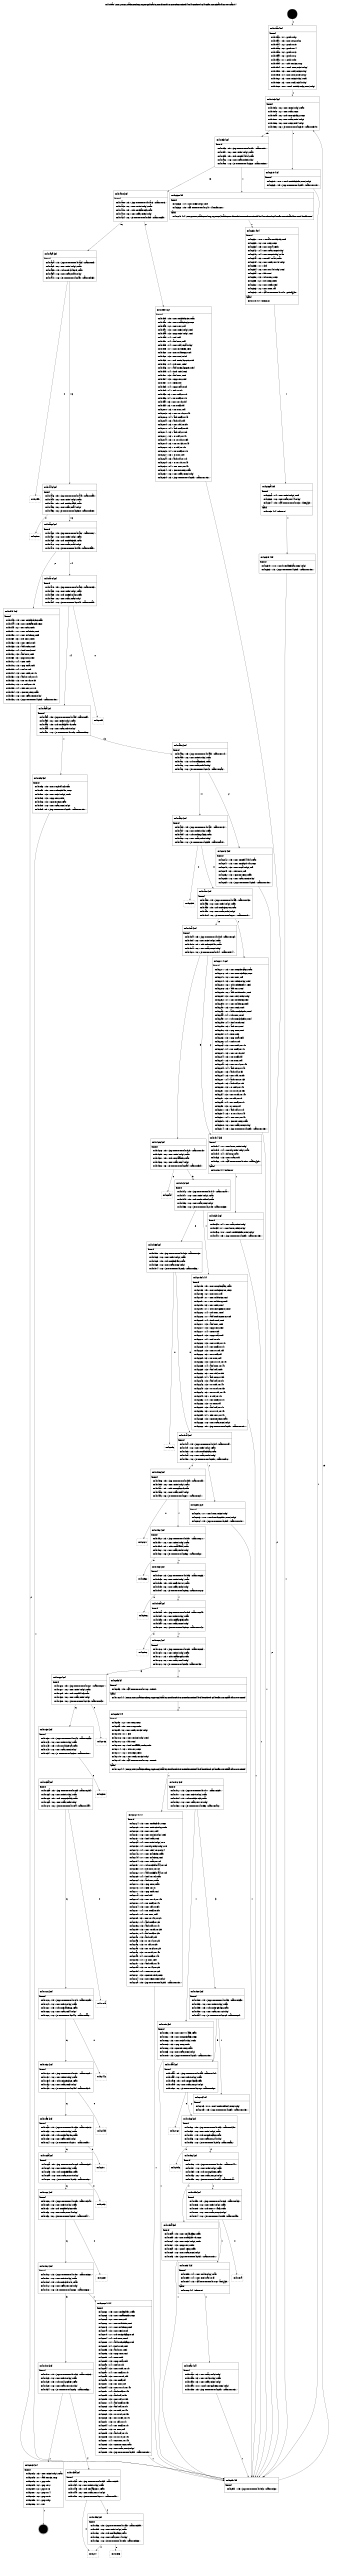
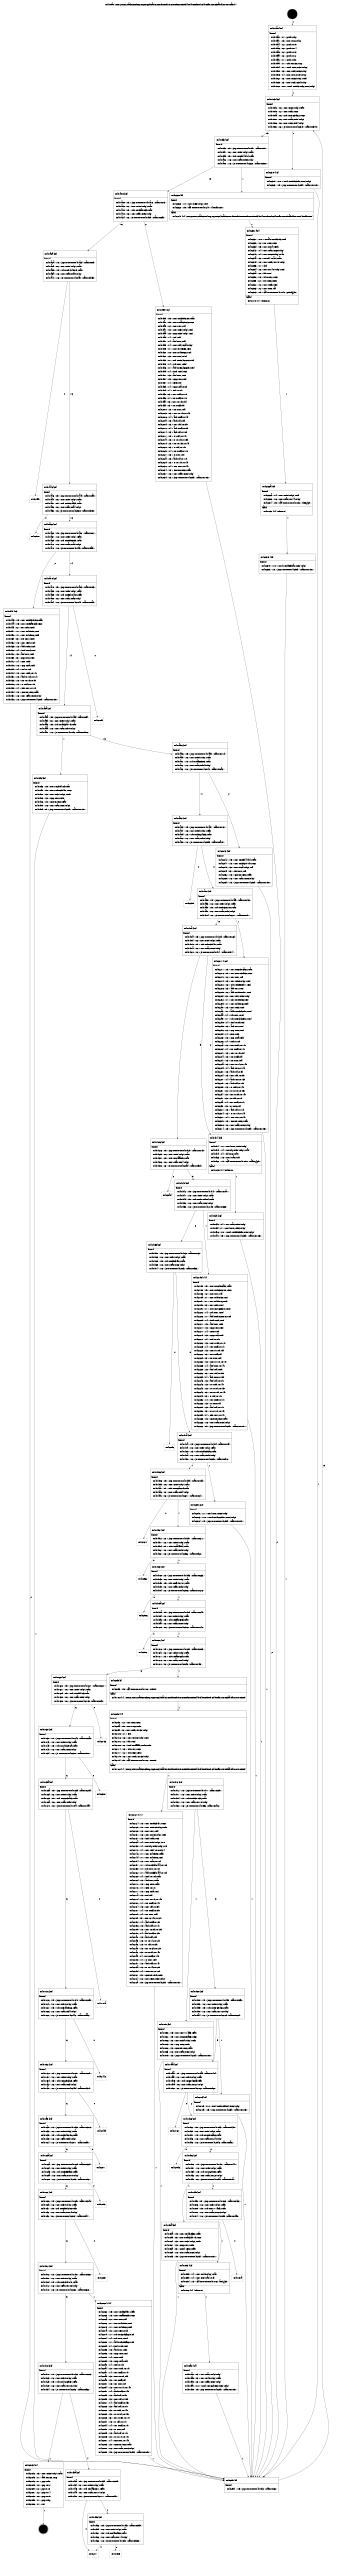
edge "0x401c3e [28]" -> "0x401c5a [28]": added, label "6"
edge "0x4021cf [15]" -> "0x4029f1 [5]": added, label "1"
